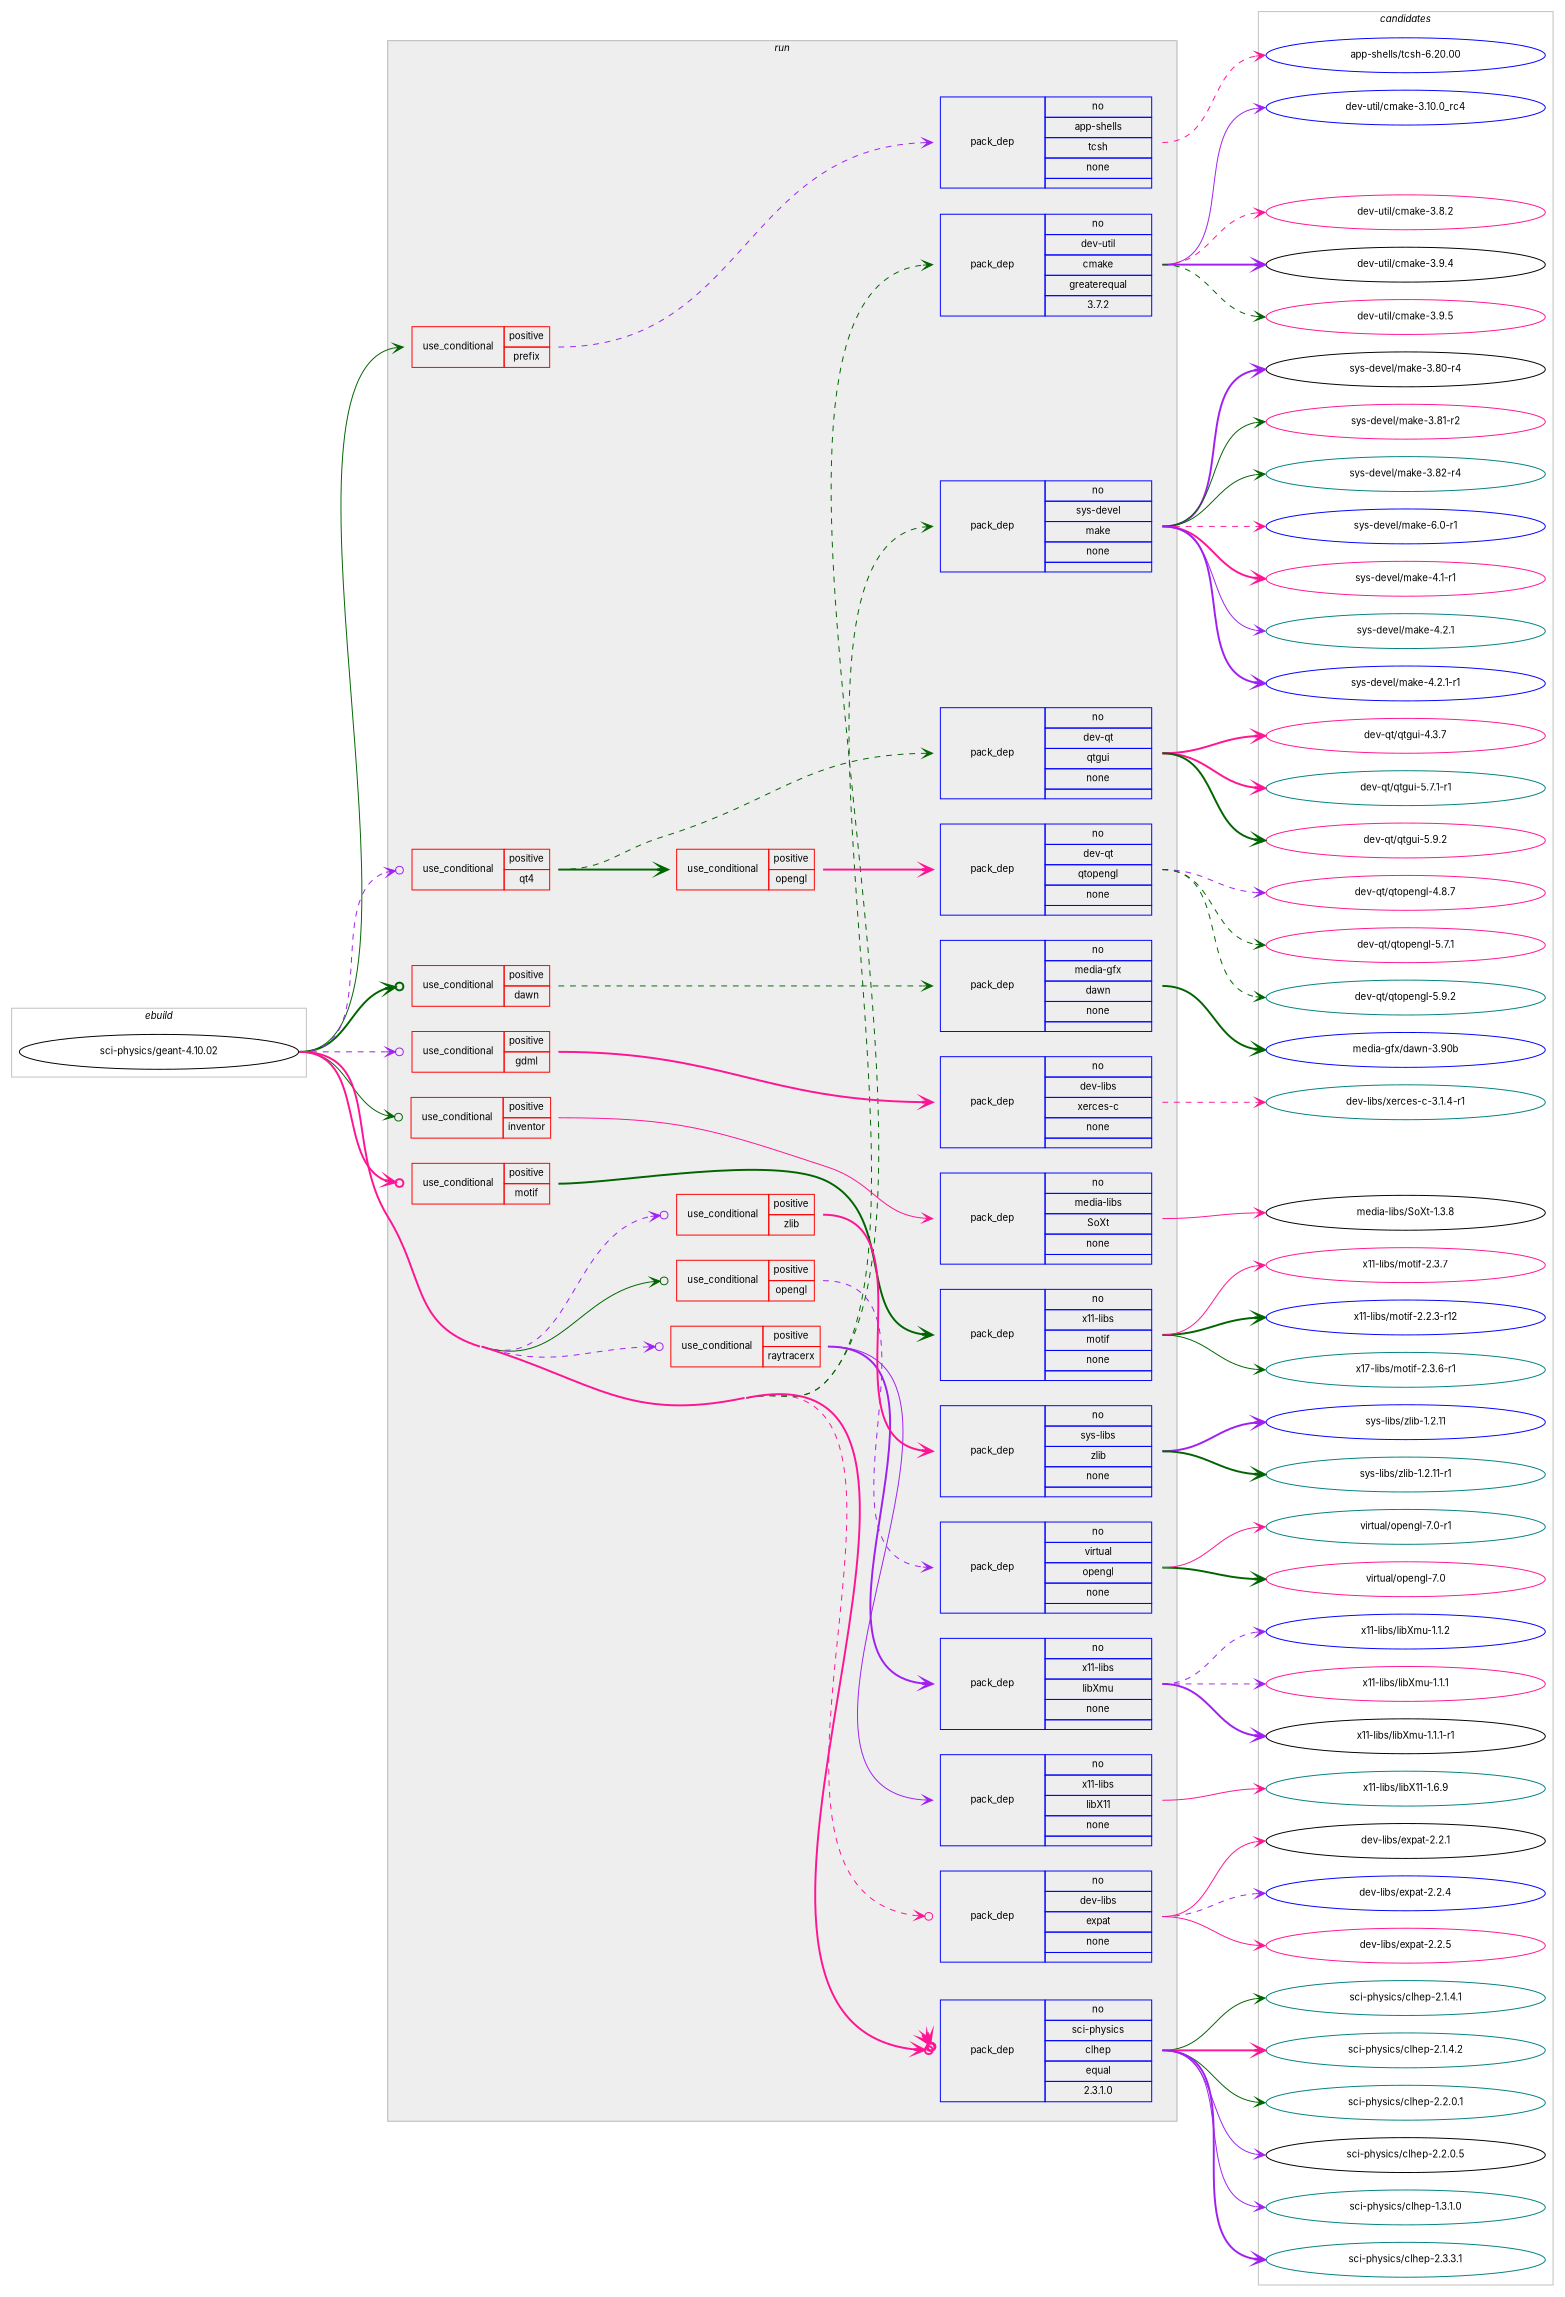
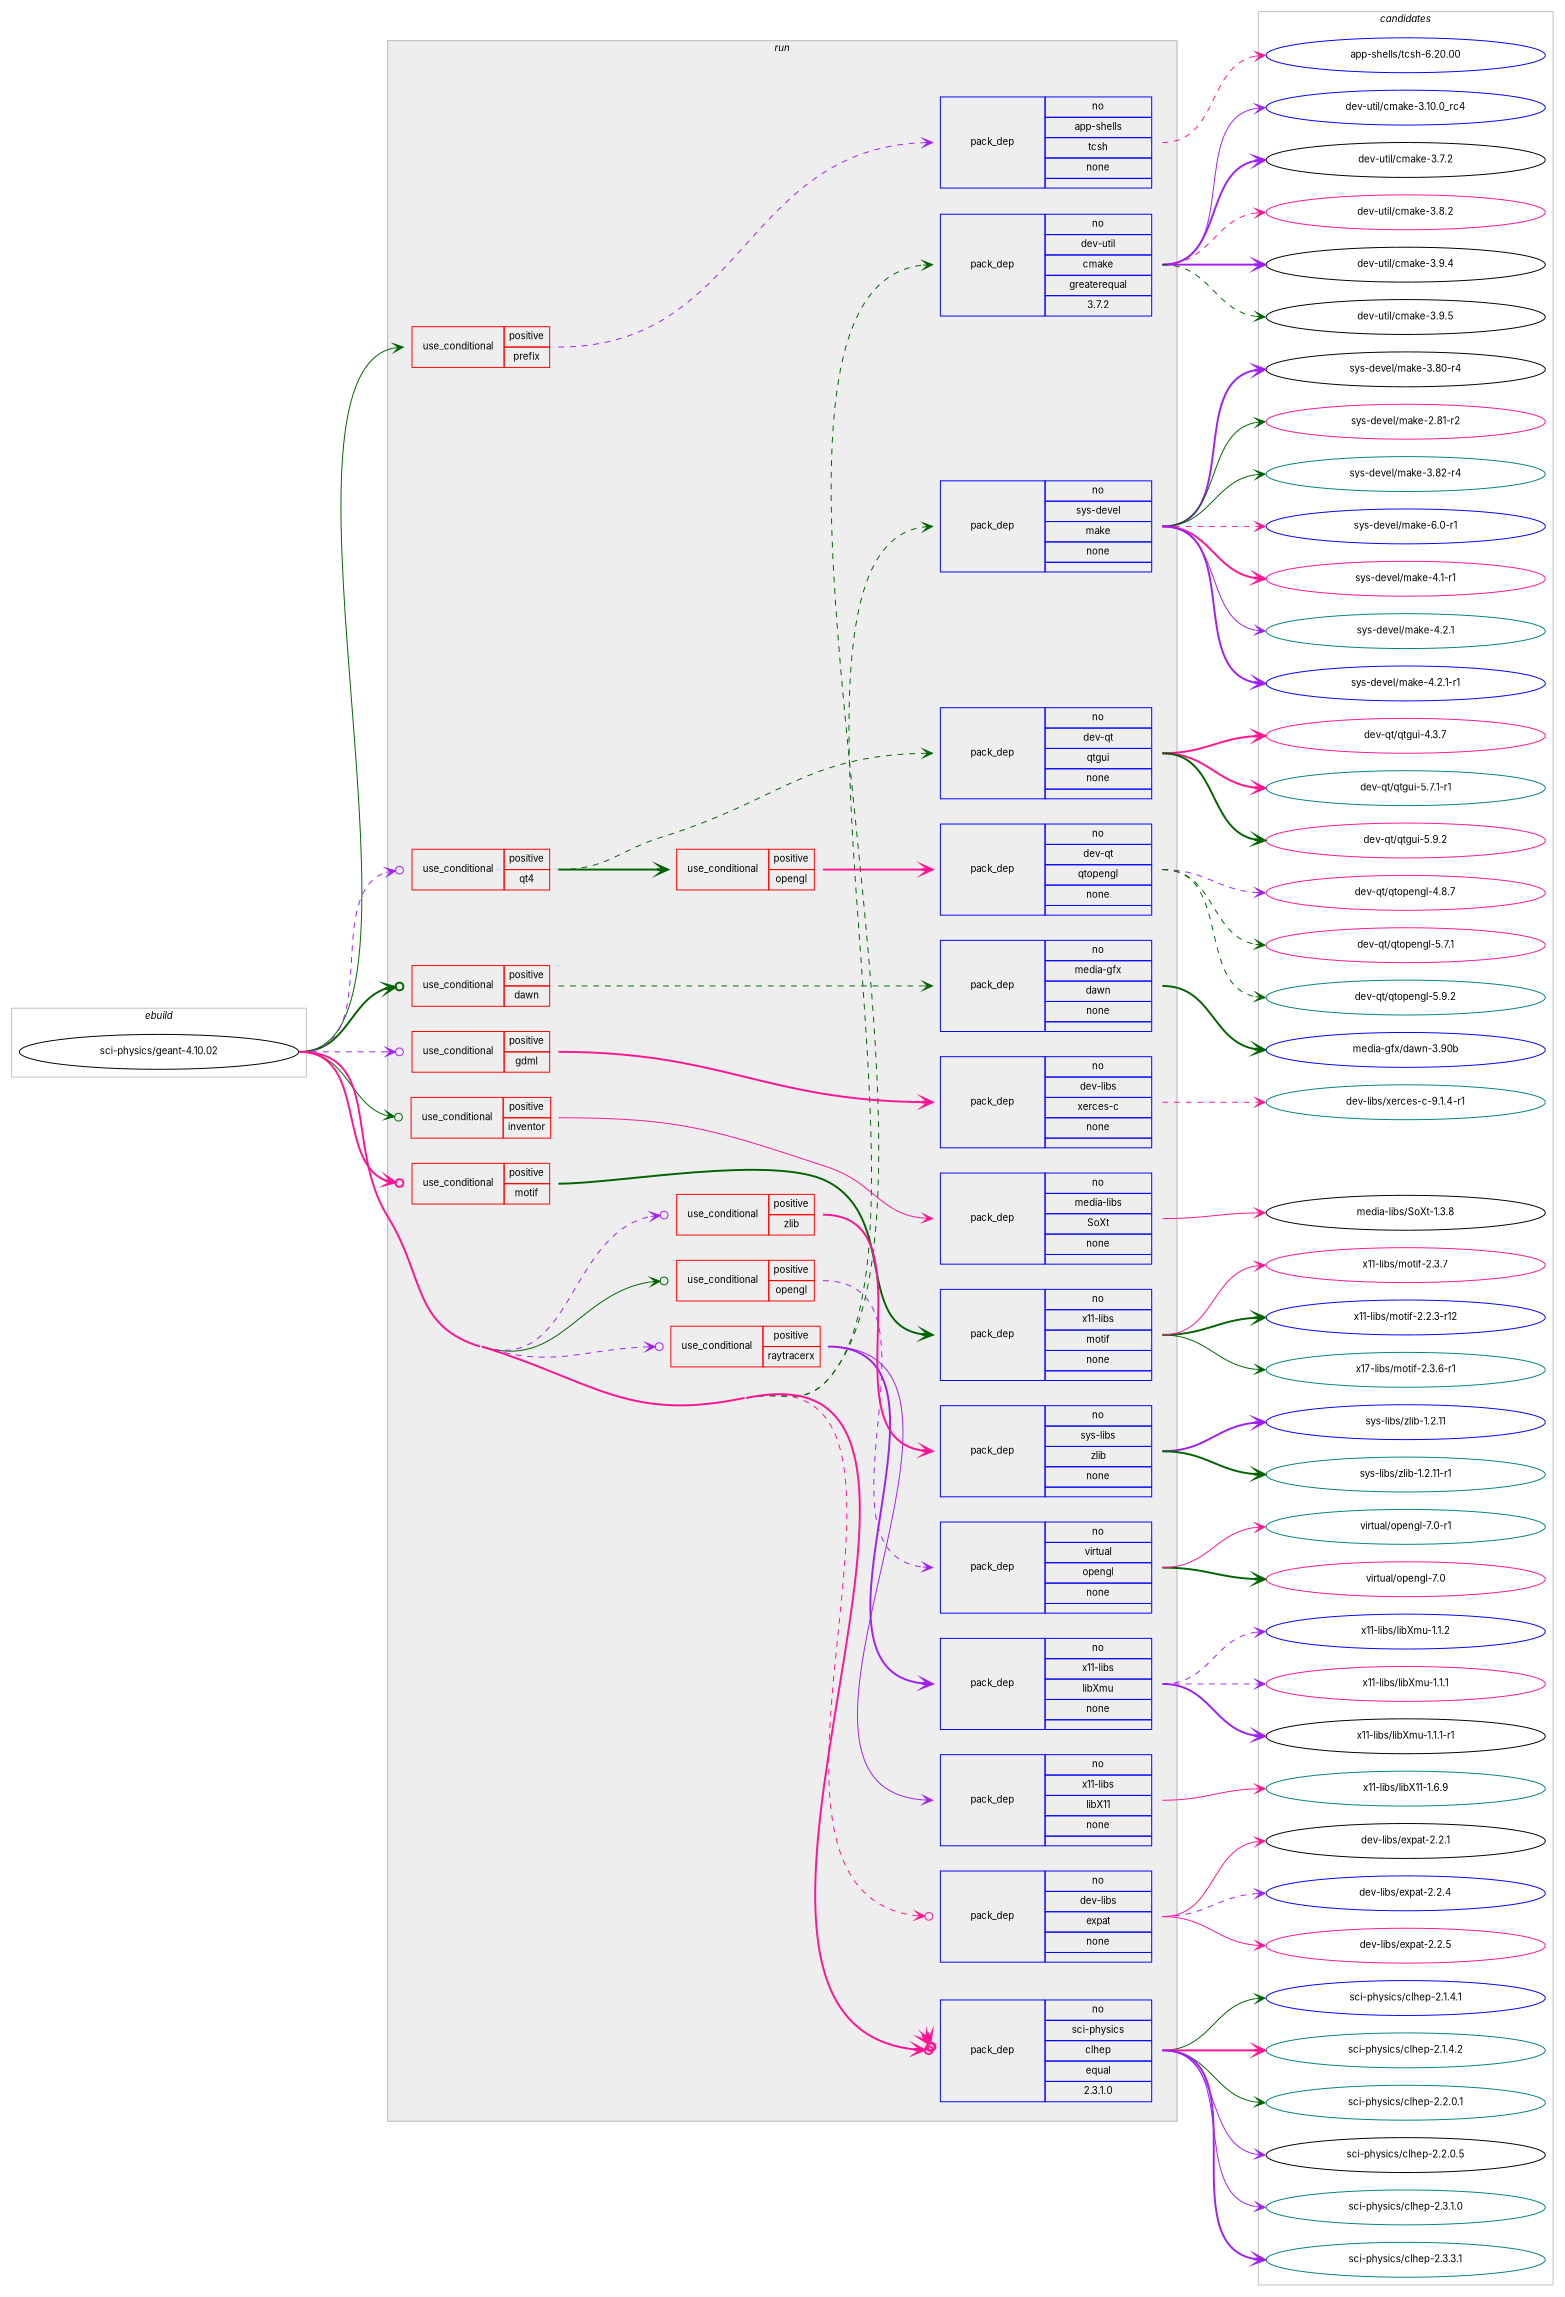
node "dev-util/cmake-3.7.2": added
node "dev-util/cmake-3.9.5": color deeppink -> black
node "sys-devel/make-3.81-r2": label "sys-devel/make-3.81-r2" -> "sys-devel/make-2.81-r2"
node "dev-libs/xerces-c-3.1.4-r1": label "dev-libs/xerces-c-3.1.4-r1" -> "dev-libs/xerces-c-9.1.4-r1"
node "sci-physics/clhep-2.1.4.1": color teal -> blue
node "sci-physics/clhep-1.3.1.0": label "sci-physics/clhep-1.3.1.0" -> "sci-physics/clhep-2.3.1.0"
